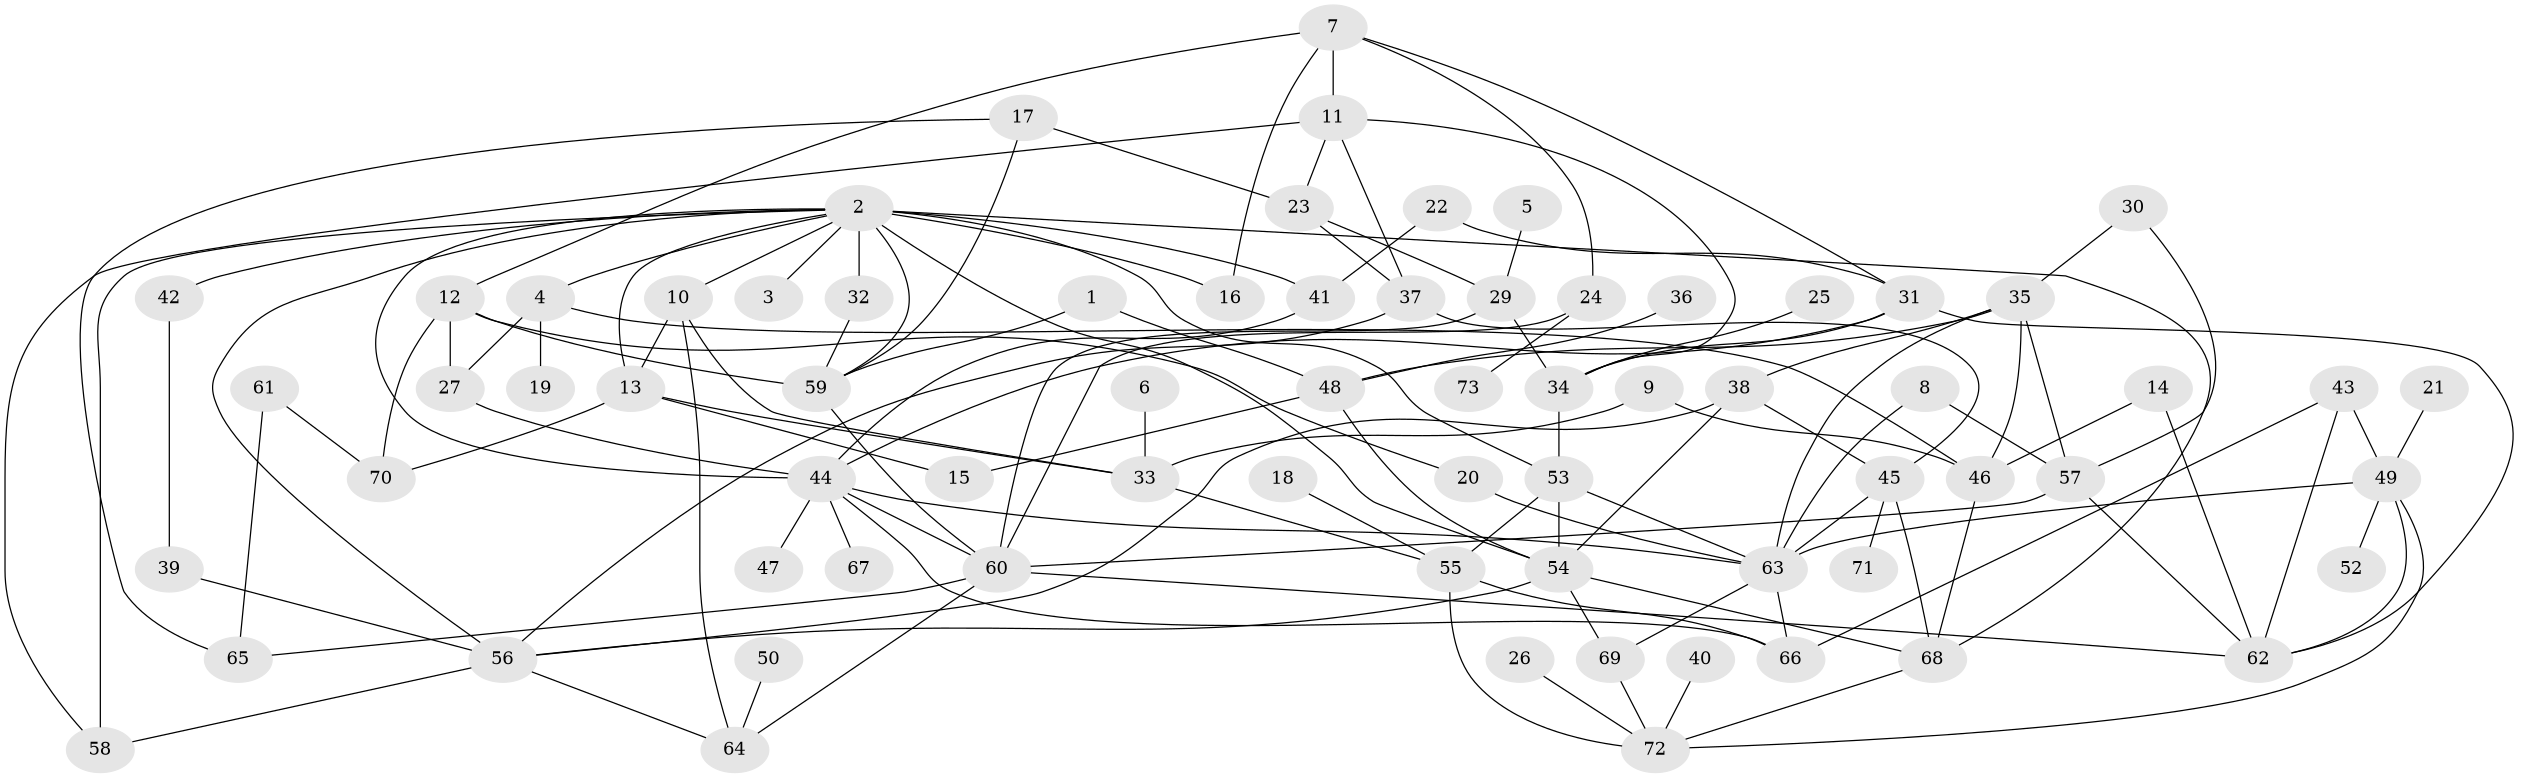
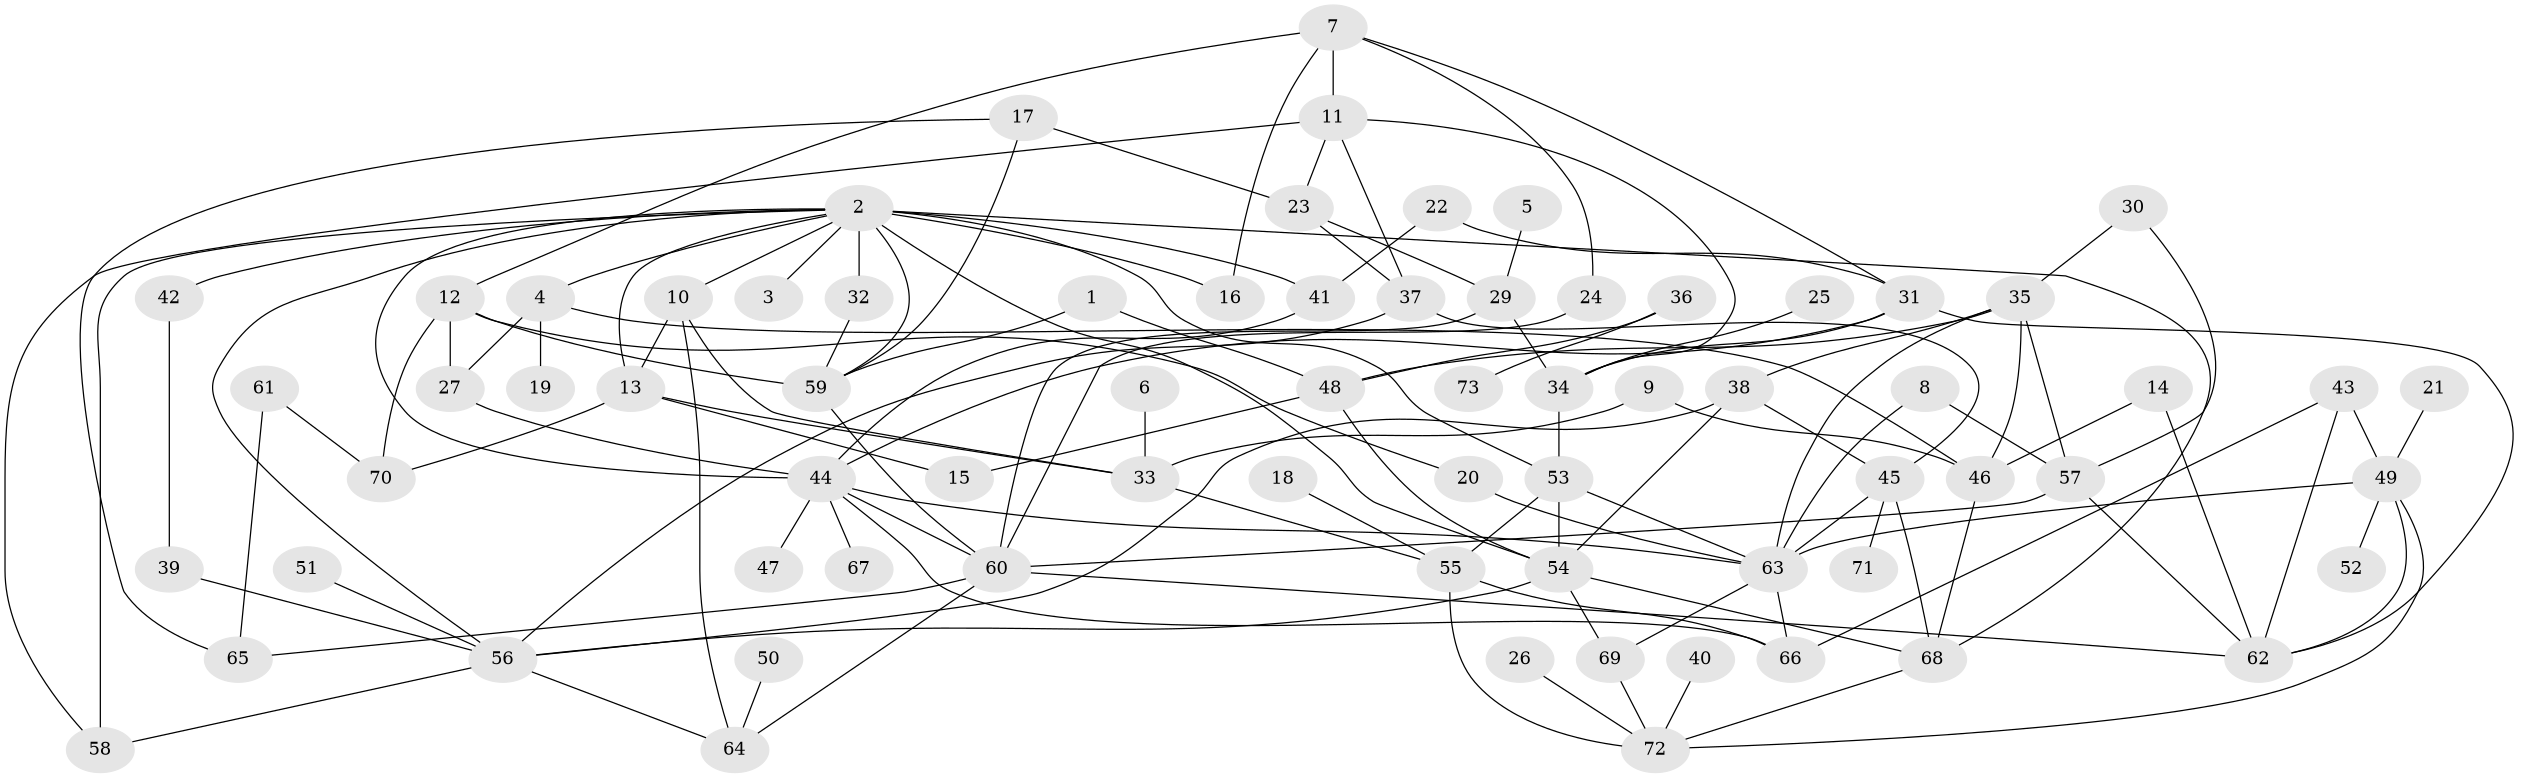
edge "24" -- "73": now "36" -- "73"
node "51": added
